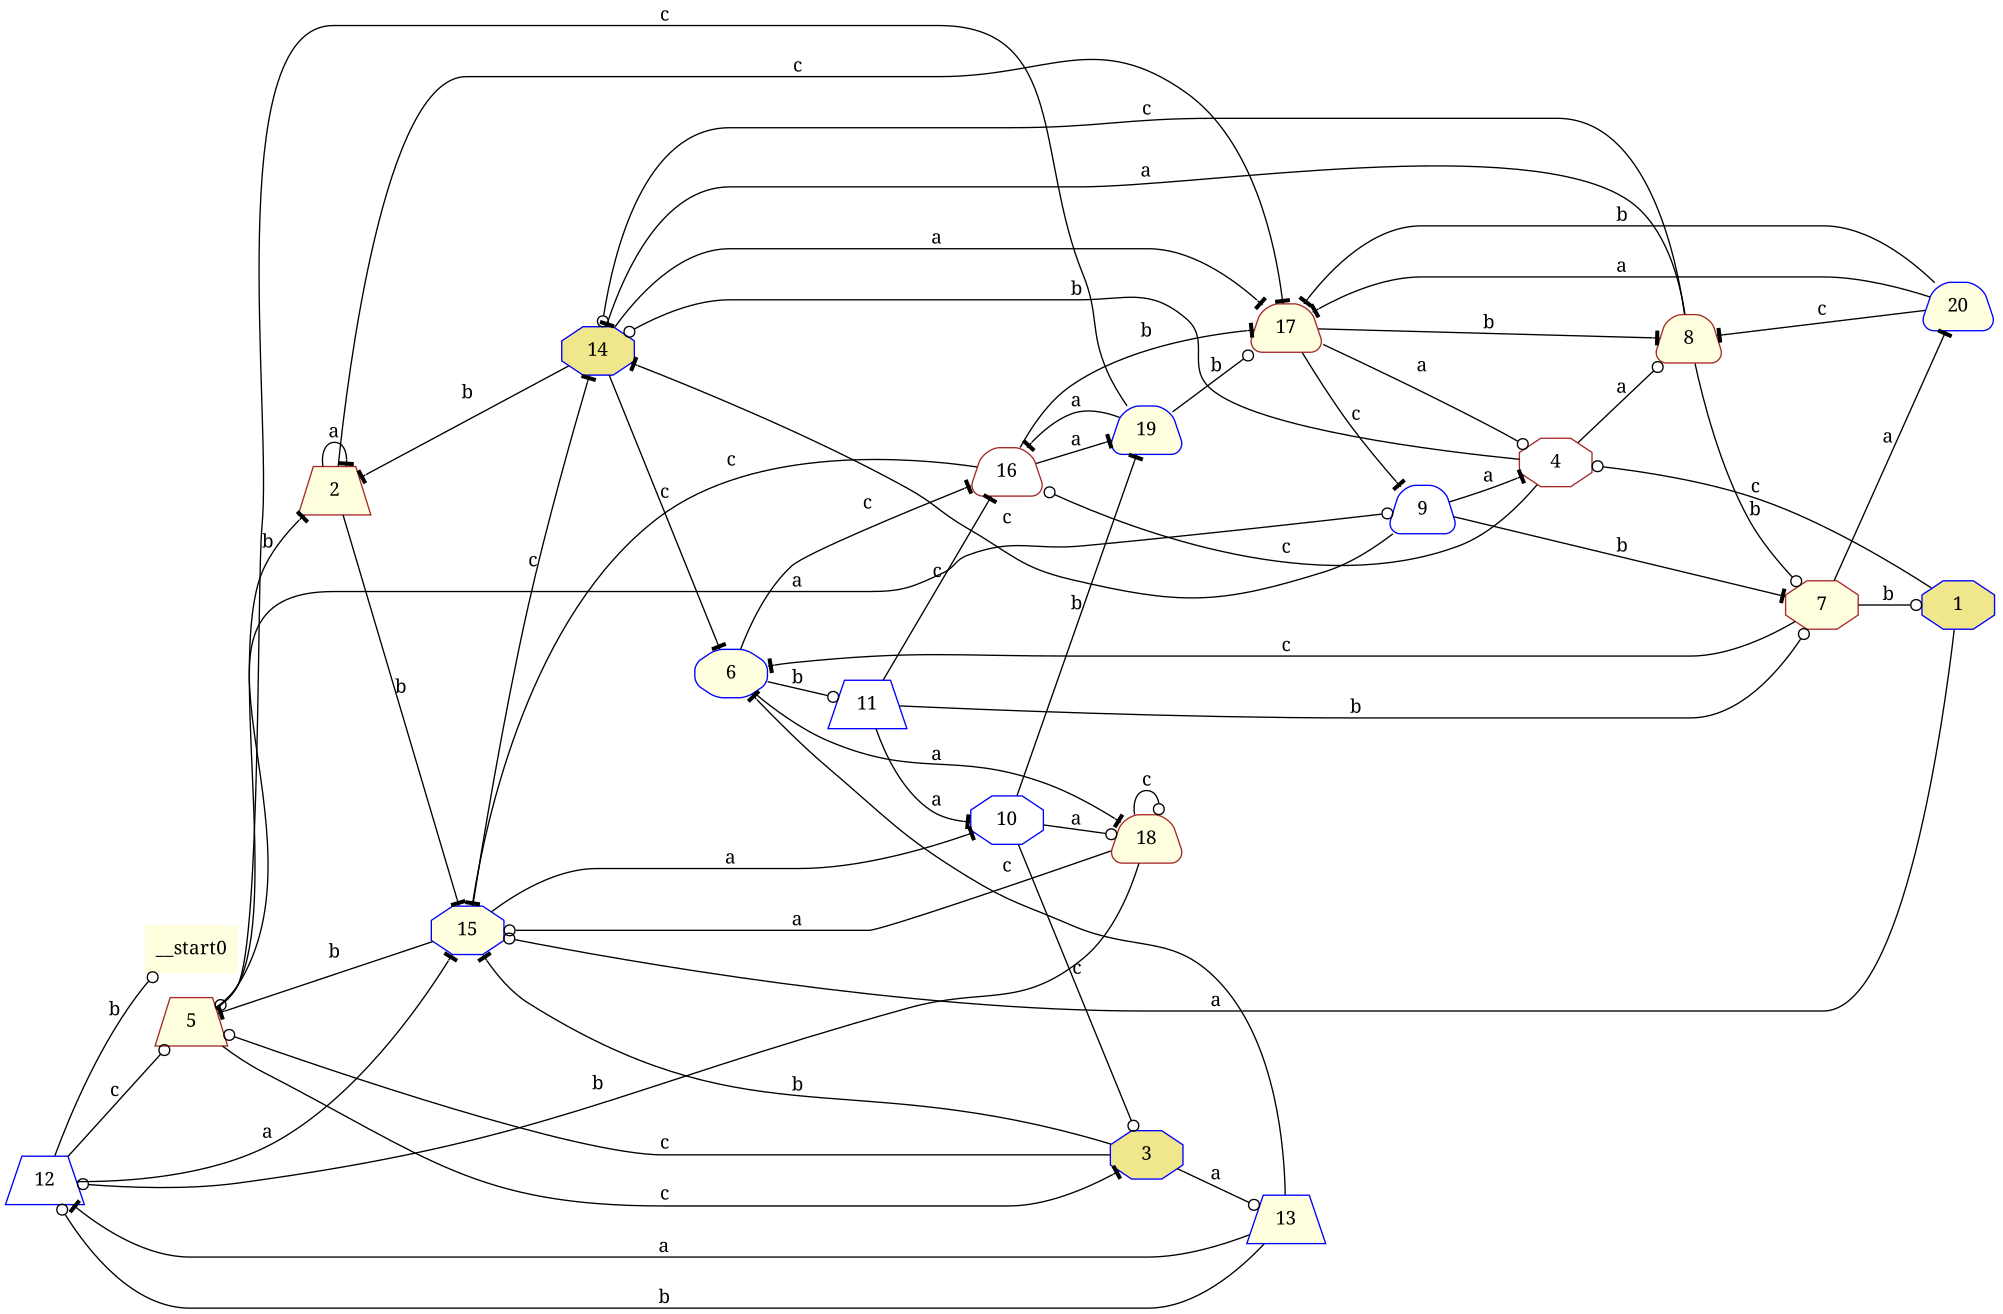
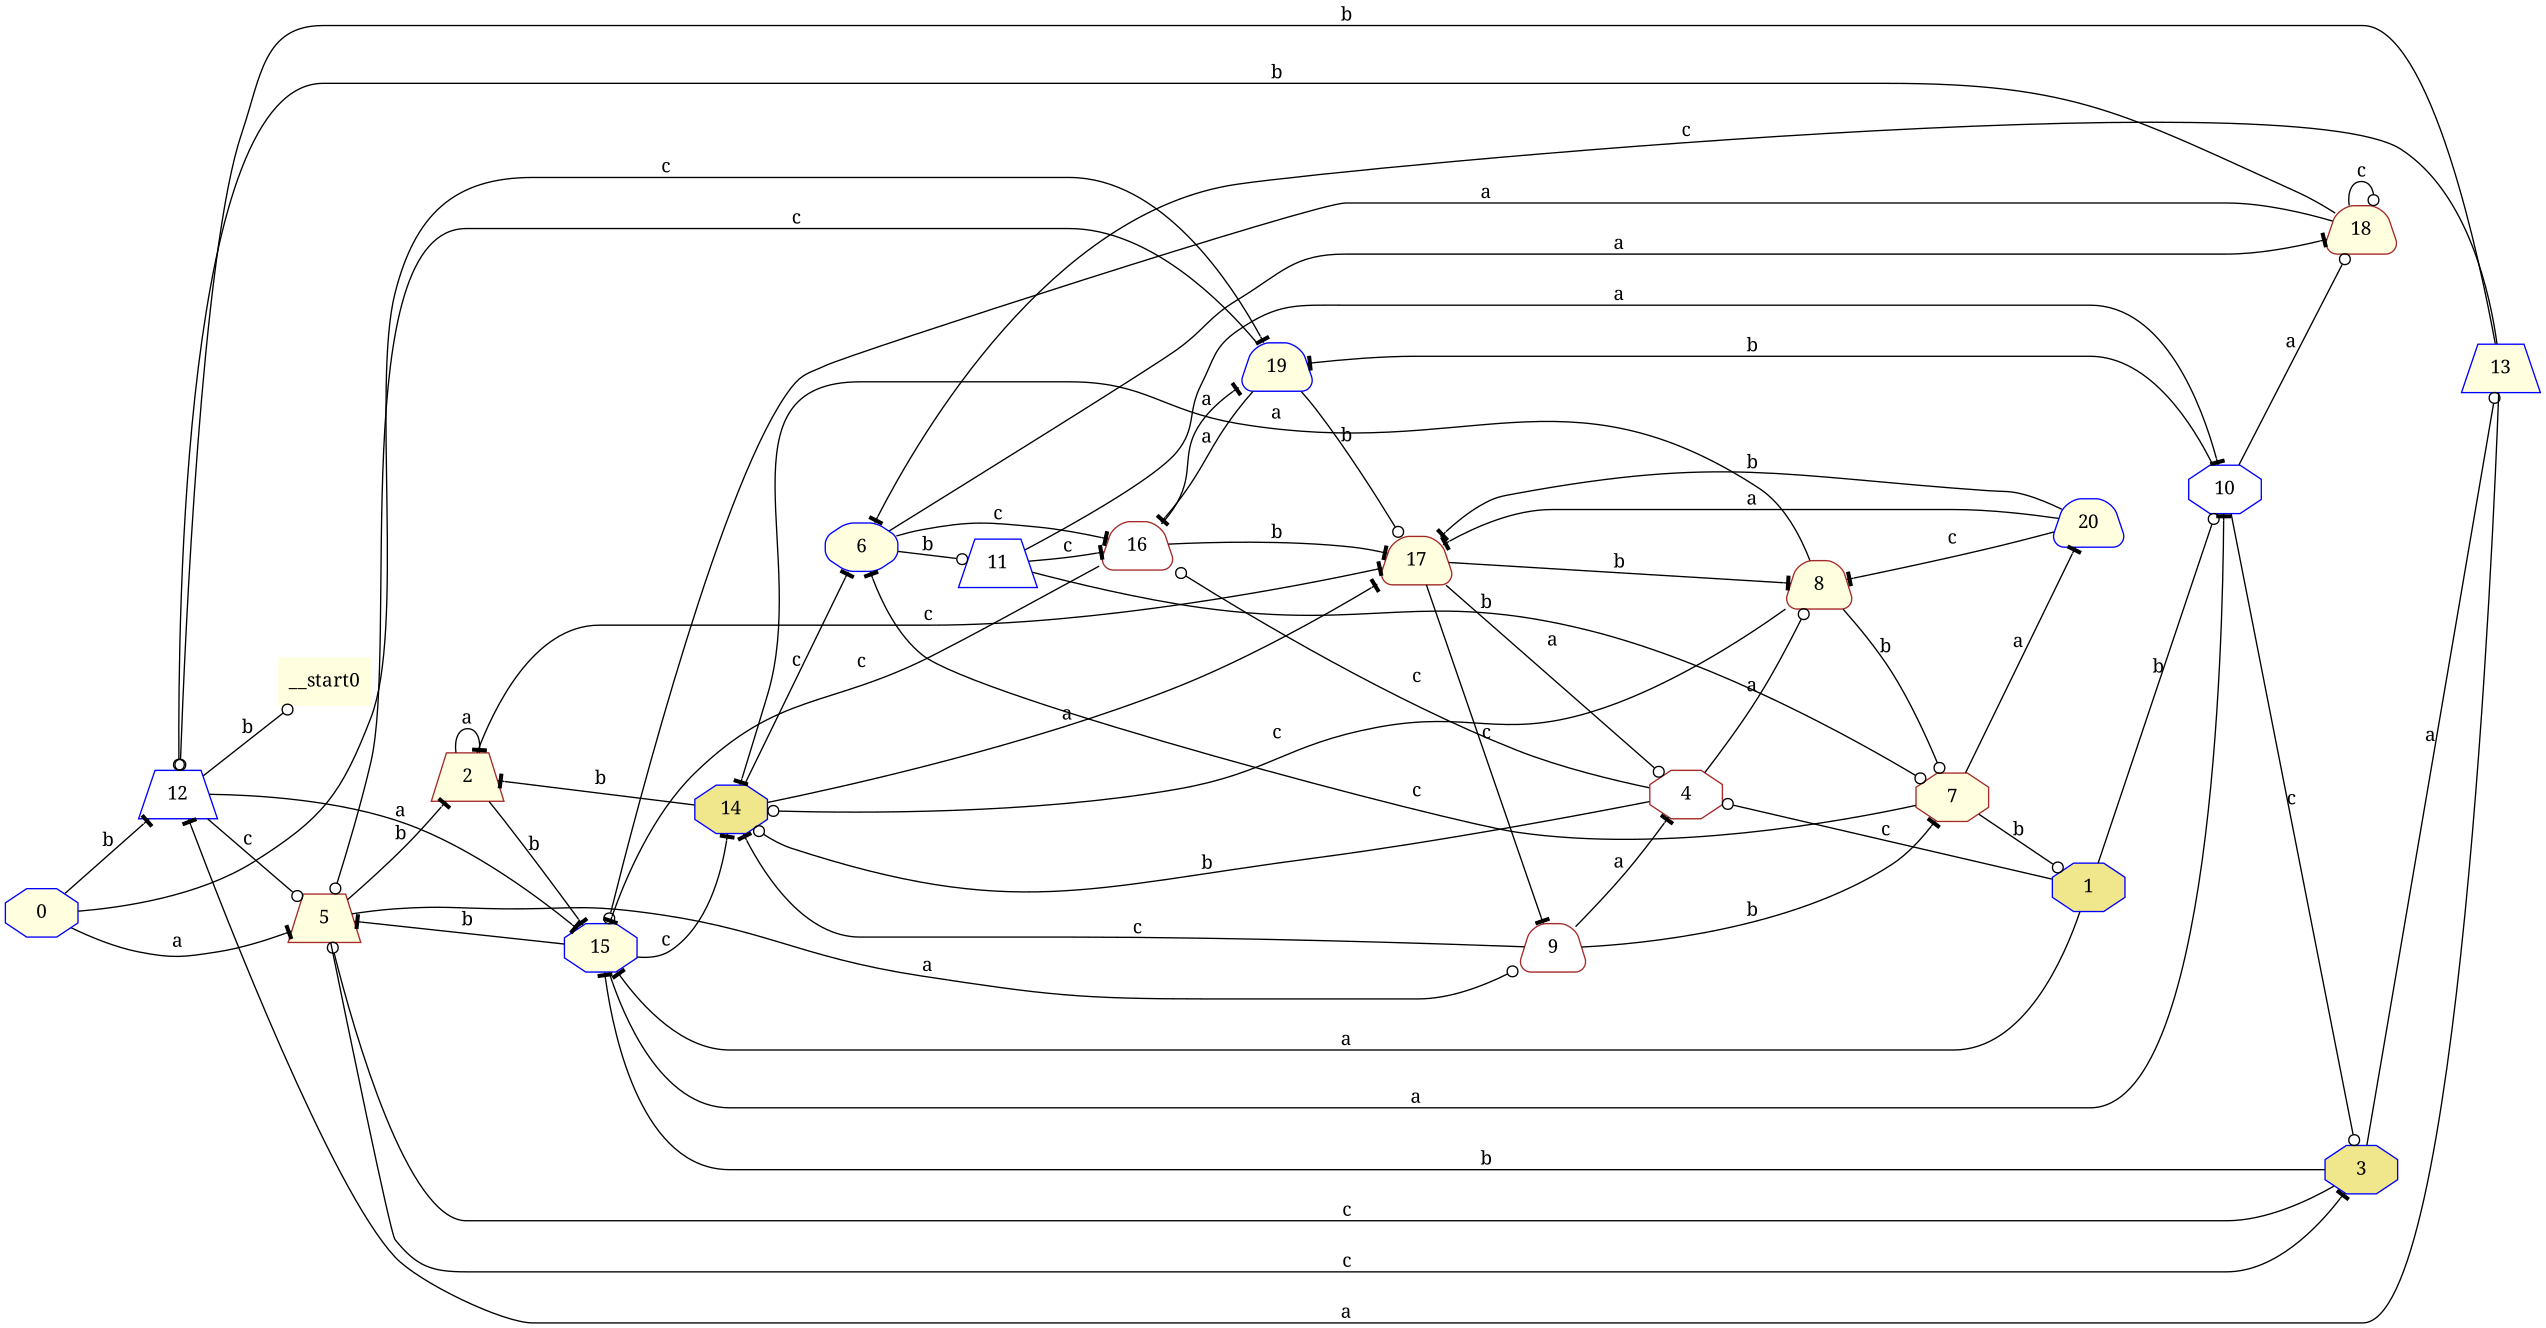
node "9": color blue -> brown
edge "1" -> "10": added, label "b"
node "0": added
edge "1" -> "15": arrowhead odot -> tee
